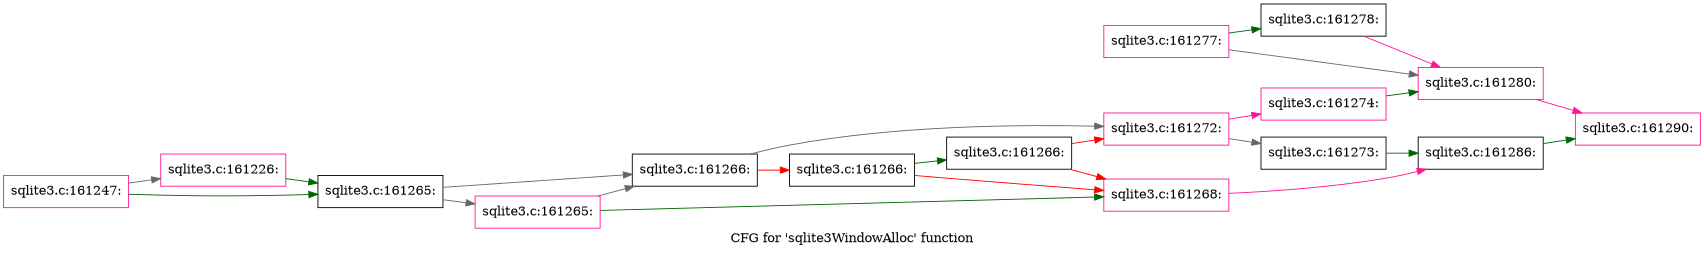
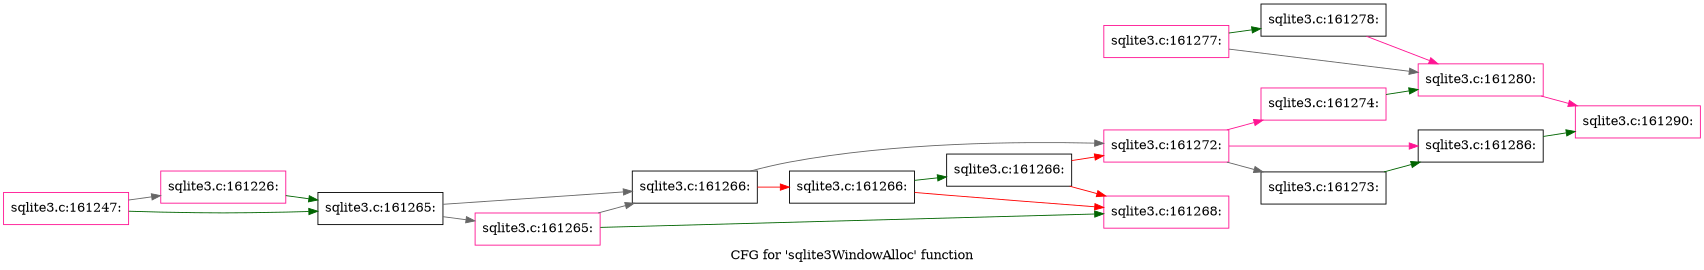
edge "sqlite3.c:161268:" -> "sqlite3.c:161286:": now "sqlite3.c:161272:" -> "sqlite3.c:161286:"
